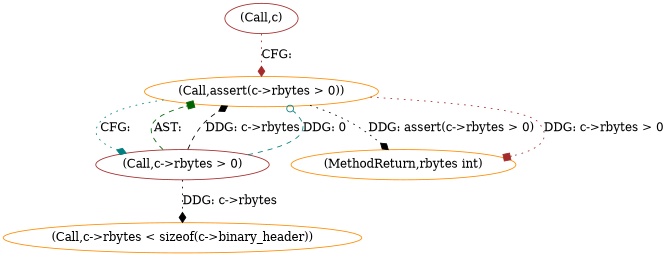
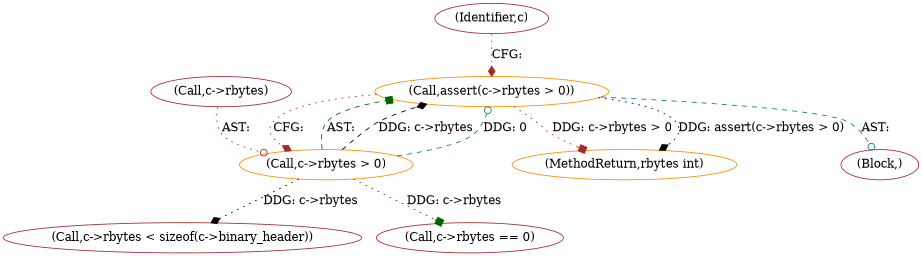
node "(Call,c)": label "(Call,c)" -> "(Identifier,c)"
node "(Call,c->rbytes)": added
edge "(Call,assert(c->rbytes > 0))" -> "(Call,c->rbytes > 0)": color teal -> brown
node "(Call,c->rbytes > 0)": color brown -> darkorange
node "(Block,)": added
node "(Call,c->rbytes < sizeof(c->binary_header))": color darkorange -> brown
node "(Call,c->rbytes == 0)": added
